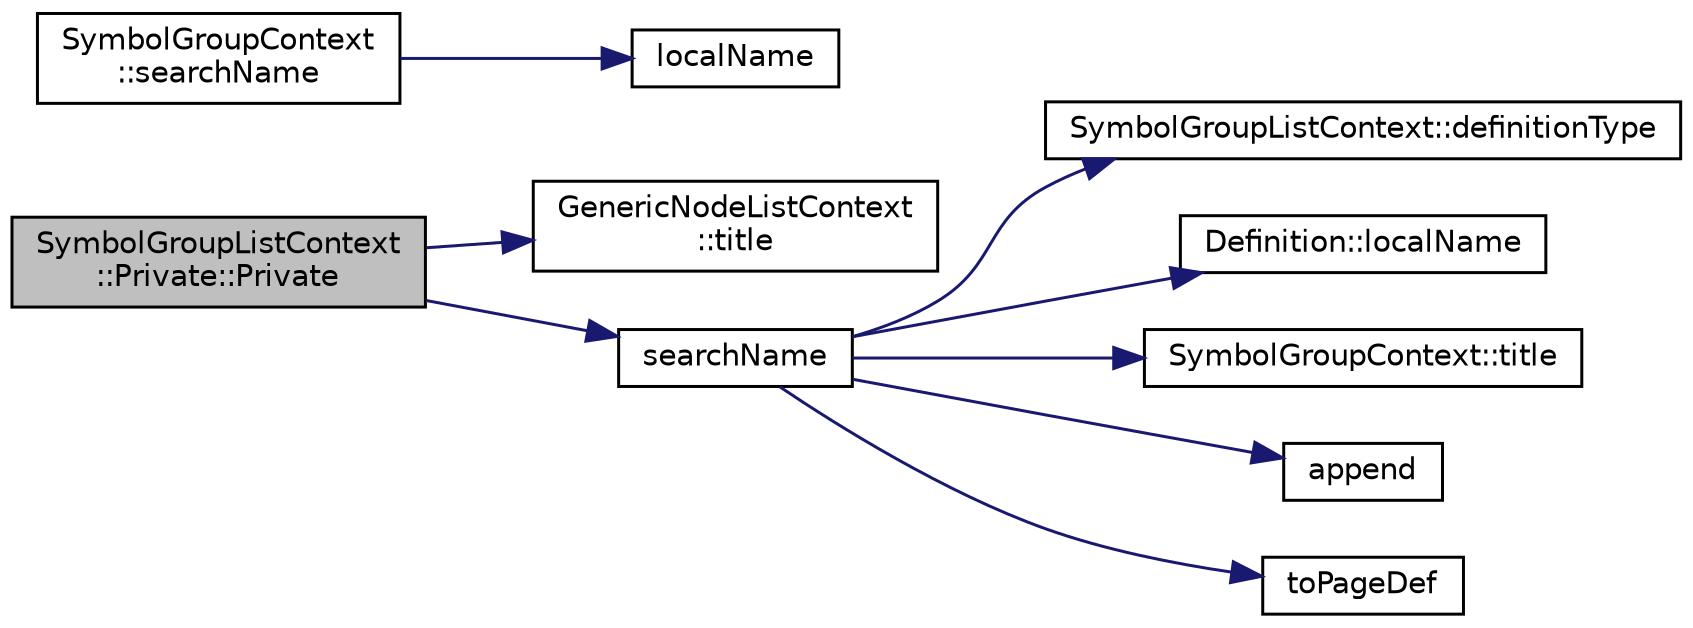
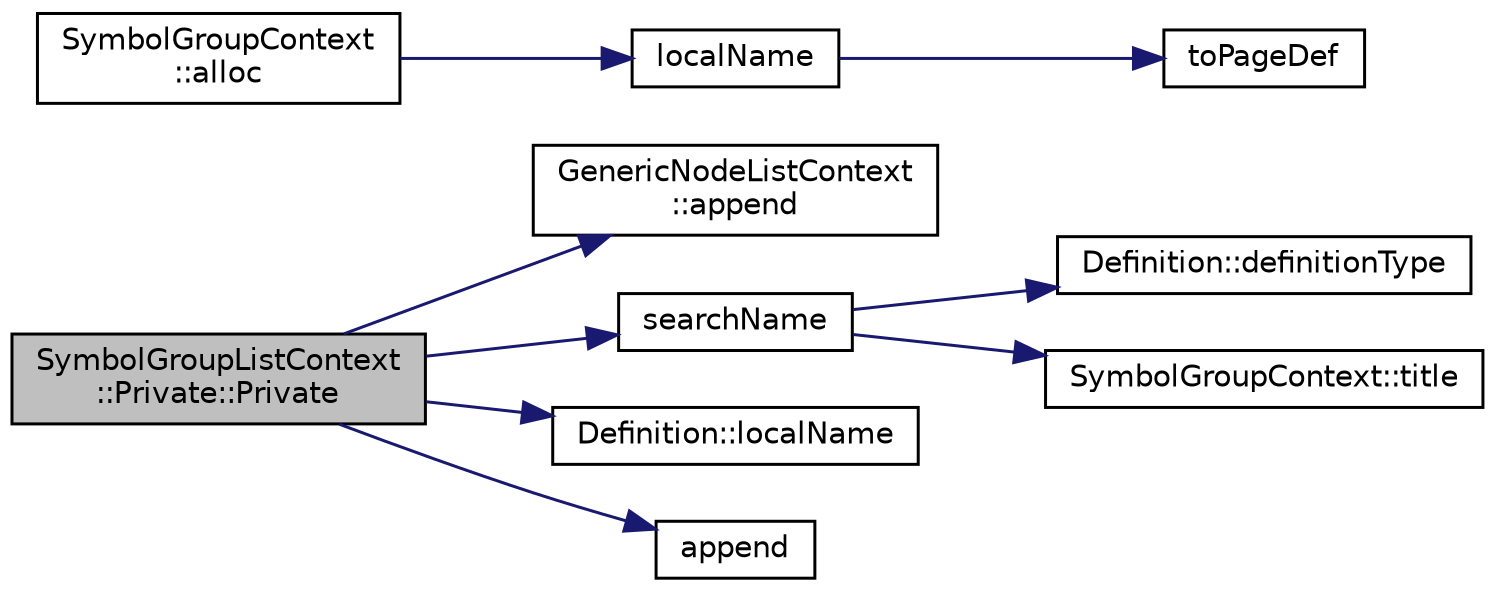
node "SymbolGroupContext ::searchName": label "SymbolGroupContext ::searchName" -> "SymbolGroupContext ::alloc"
node "SymbolGroupListContext::definitionType": label "SymbolGroupListContext::definitionType" -> "Definition::definitionType"
node "GenericNodeListContext ::title": label "GenericNodeListContext ::title" -> "GenericNodeListContext ::append"
edge "searchName" -> "Definition::localName": now "SymbolGroupListContext ::Private::Private" -> "Definition::localName"
edge "searchName" -> "append": now "SymbolGroupListContext ::Private::Private" -> "append"
edge "searchName" -> "toPageDef": now "localName" -> "toPageDef"
